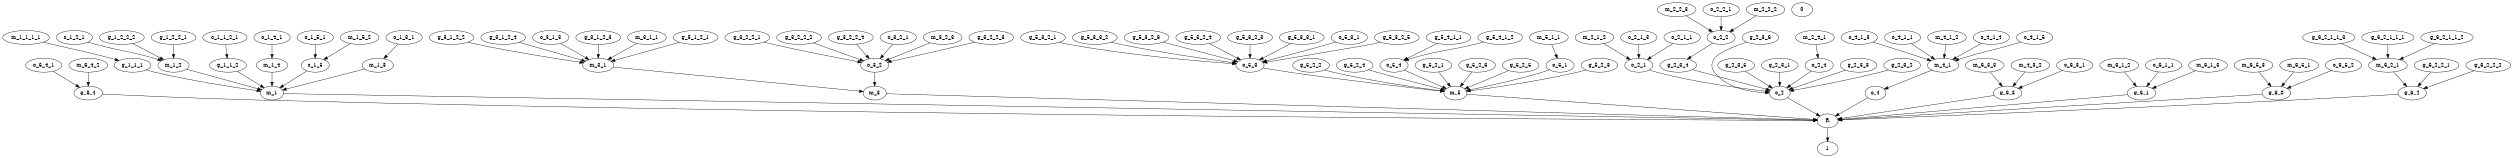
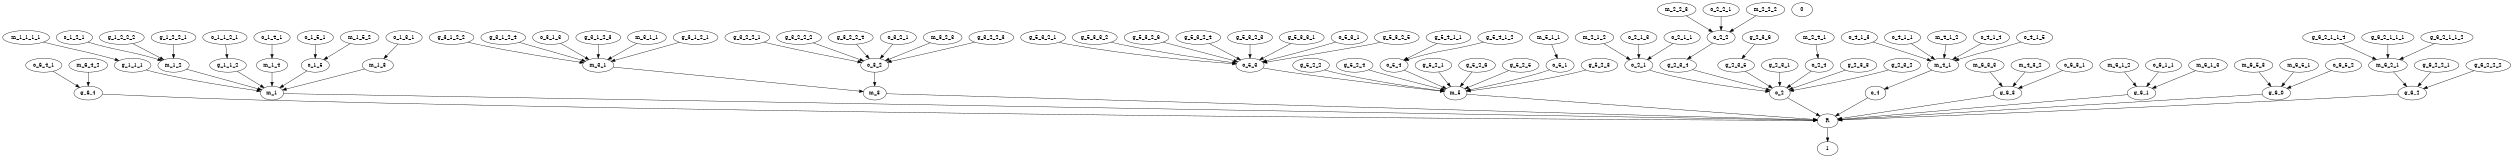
node "g_6_2_1_1_3": label "g_6_2_1_1_3" -> "g_6_2_1_1_4"
edge "g_2_3_6" -> "o_2": now "g_2_3_6" -> "g_2_3_5"
